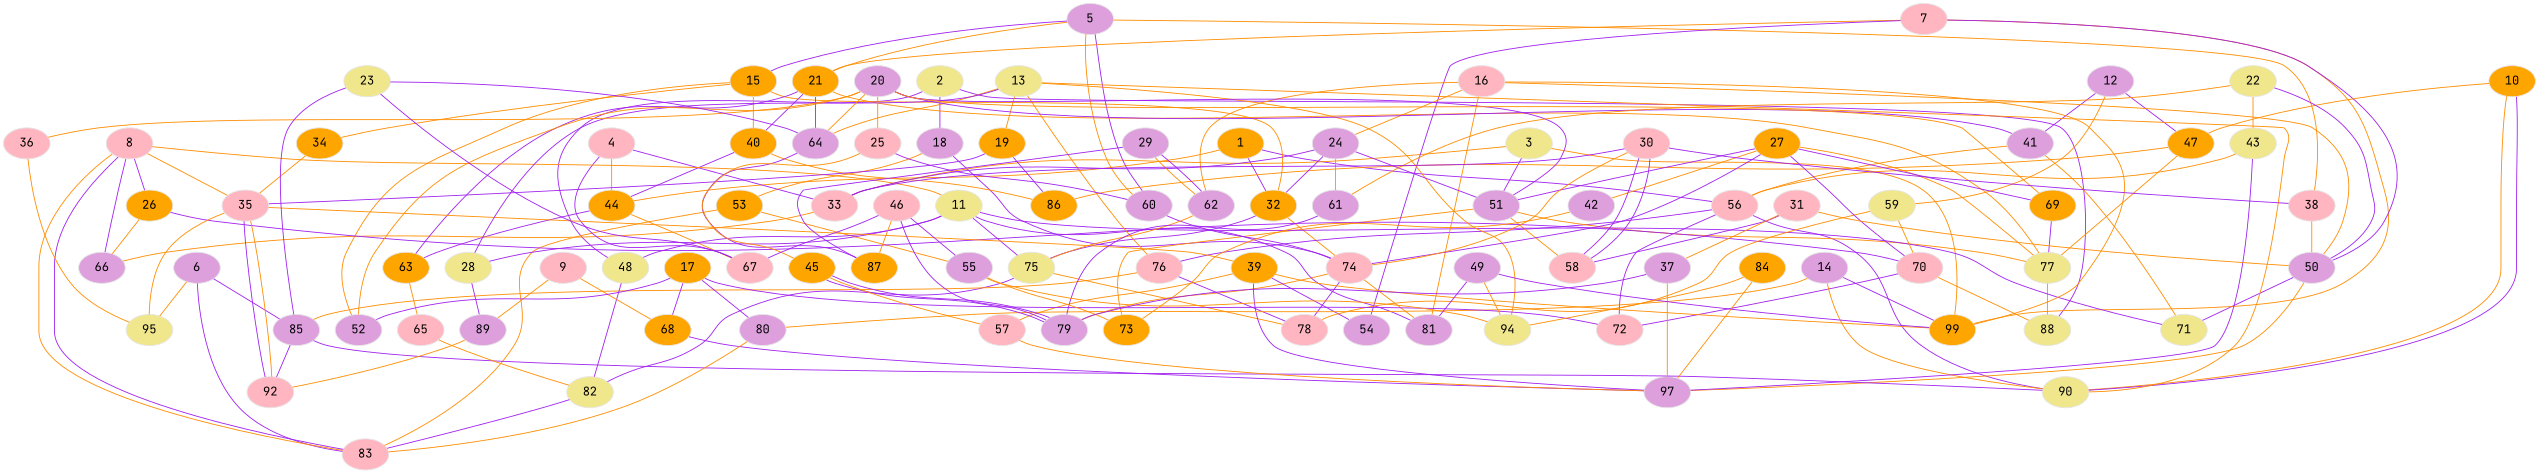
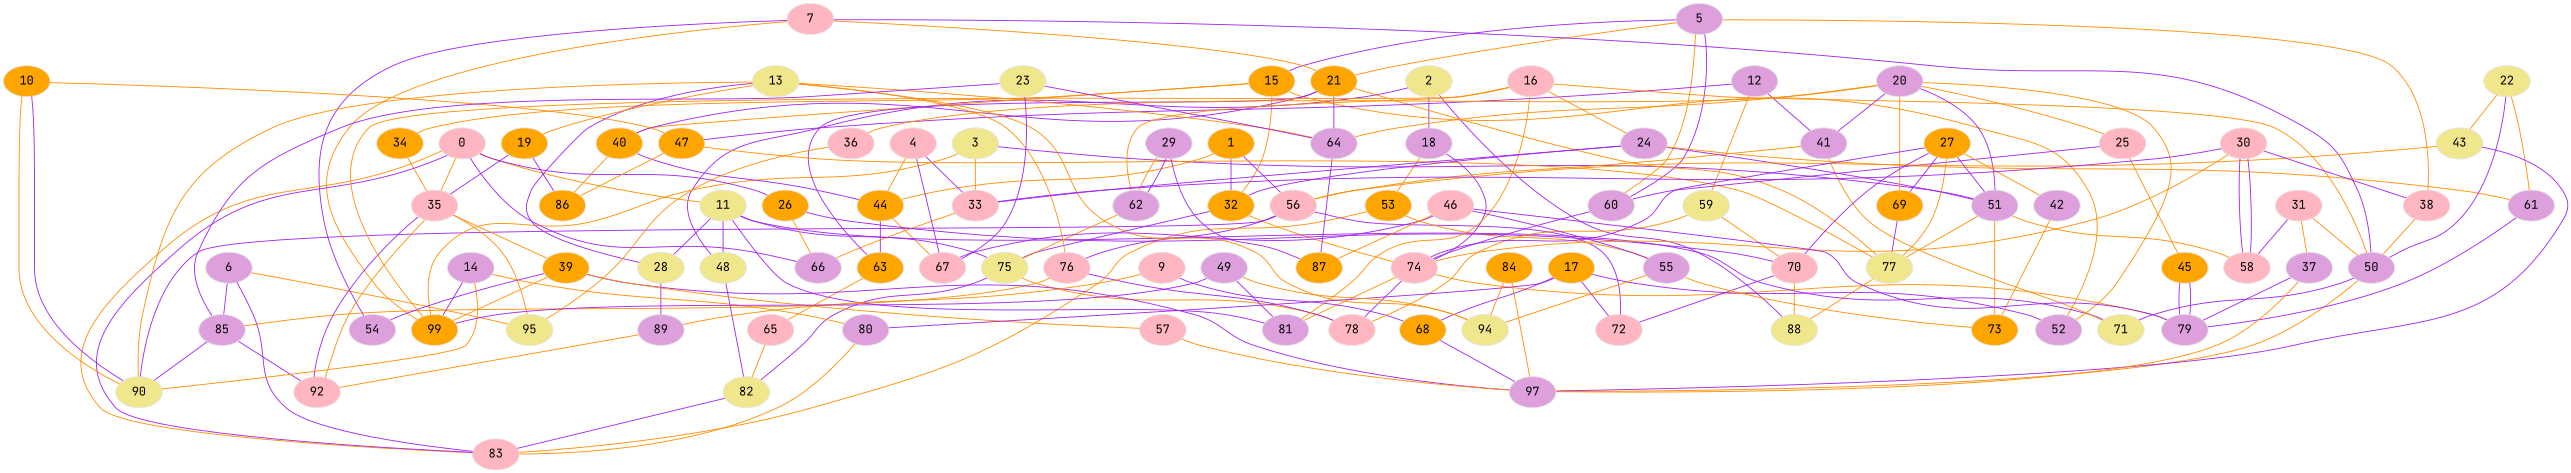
node "8": label "8" -> "0"
edge "9" -- "68": color darkorange -> purple
edge "45" -- "57": removed
